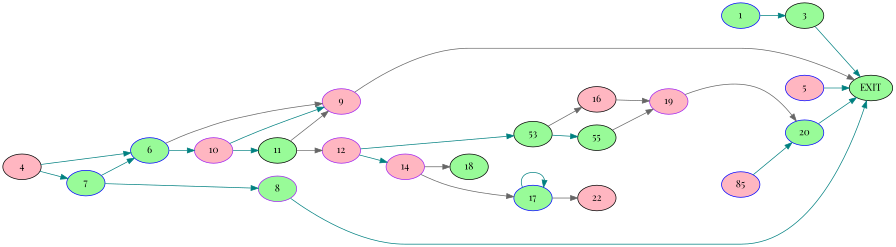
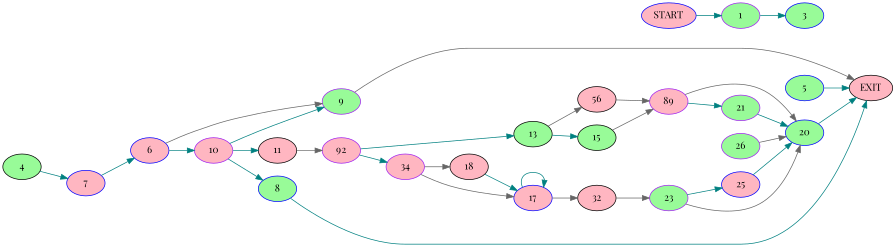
node "START": added
node "1": color blue -> purple
node "3": color black -> blue
edge "3" -> "EXIT": removed
node "5": fillcolor lightpink -> palegreen
node "EXIT": fillcolor palegreen -> lightpink
node "16": label "16" -> "56"
node "9": fillcolor lightpink -> palegreen
node "19": label "19" -> "89"
node "21": added
edge "11" -> "9": removed
node "53": label "53" -> "13"
node "55": label "55" -> "15"
node "26": added
node "6": fillcolor palegreen -> lightpink
node "11": fillcolor palegreen -> lightpink
node "12": label "12" -> "92"
edge "4" -> "6": removed
node "4": fillcolor lightpink -> palegreen
node "14": label "14" -> "34"
node "18": fillcolor palegreen -> lightpink
edge "18" -> "17": added
node "7": fillcolor palegreen -> lightpink
node "85": label "85" -> "25"
edge "7" -> "8": now "10" -> "8"
node "8": color purple -> blue
node "17": fillcolor palegreen -> lightpink
node "22": label "22" -> "32"
node "23": added
